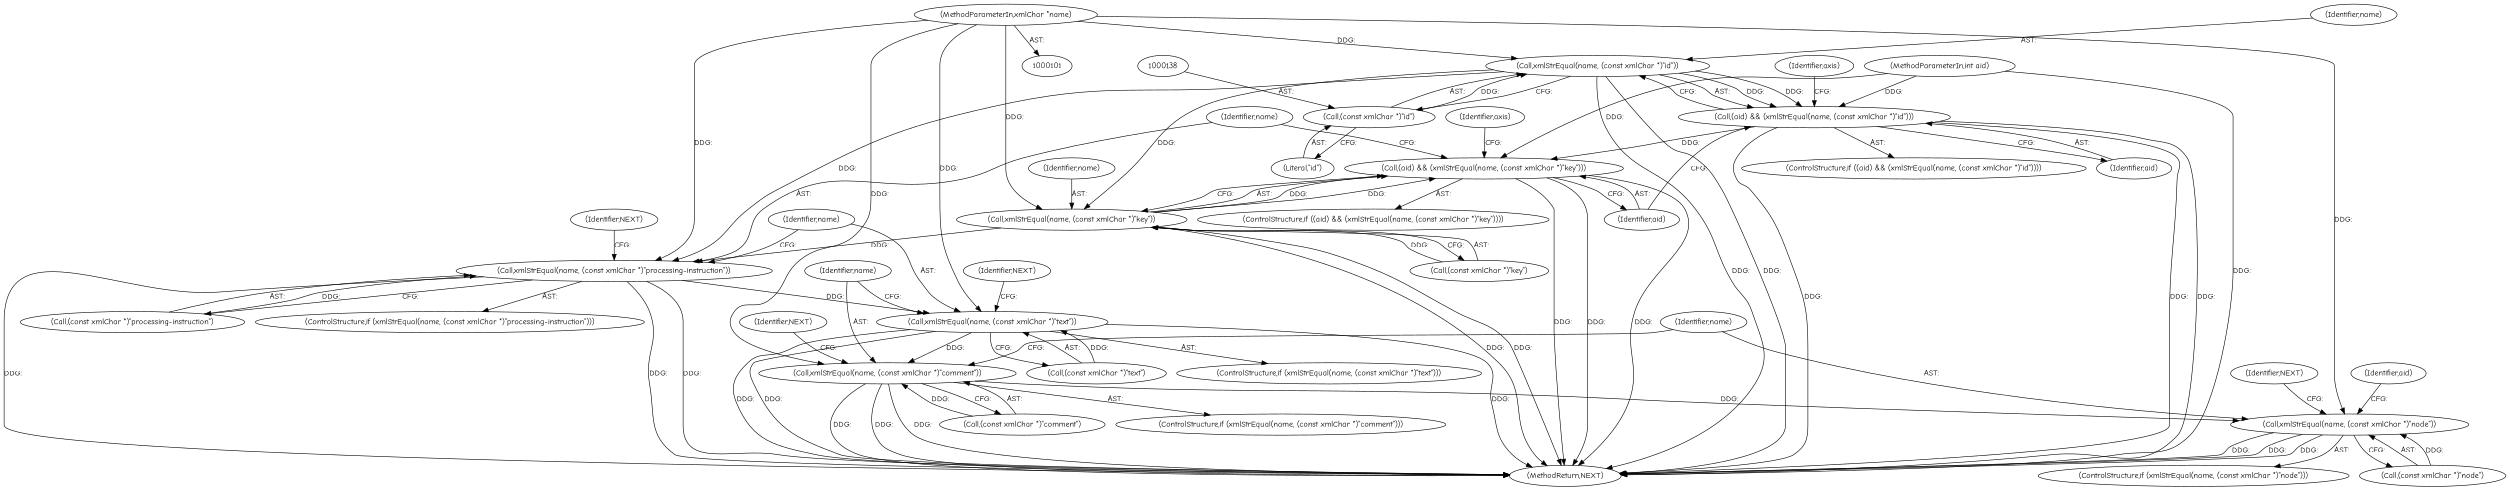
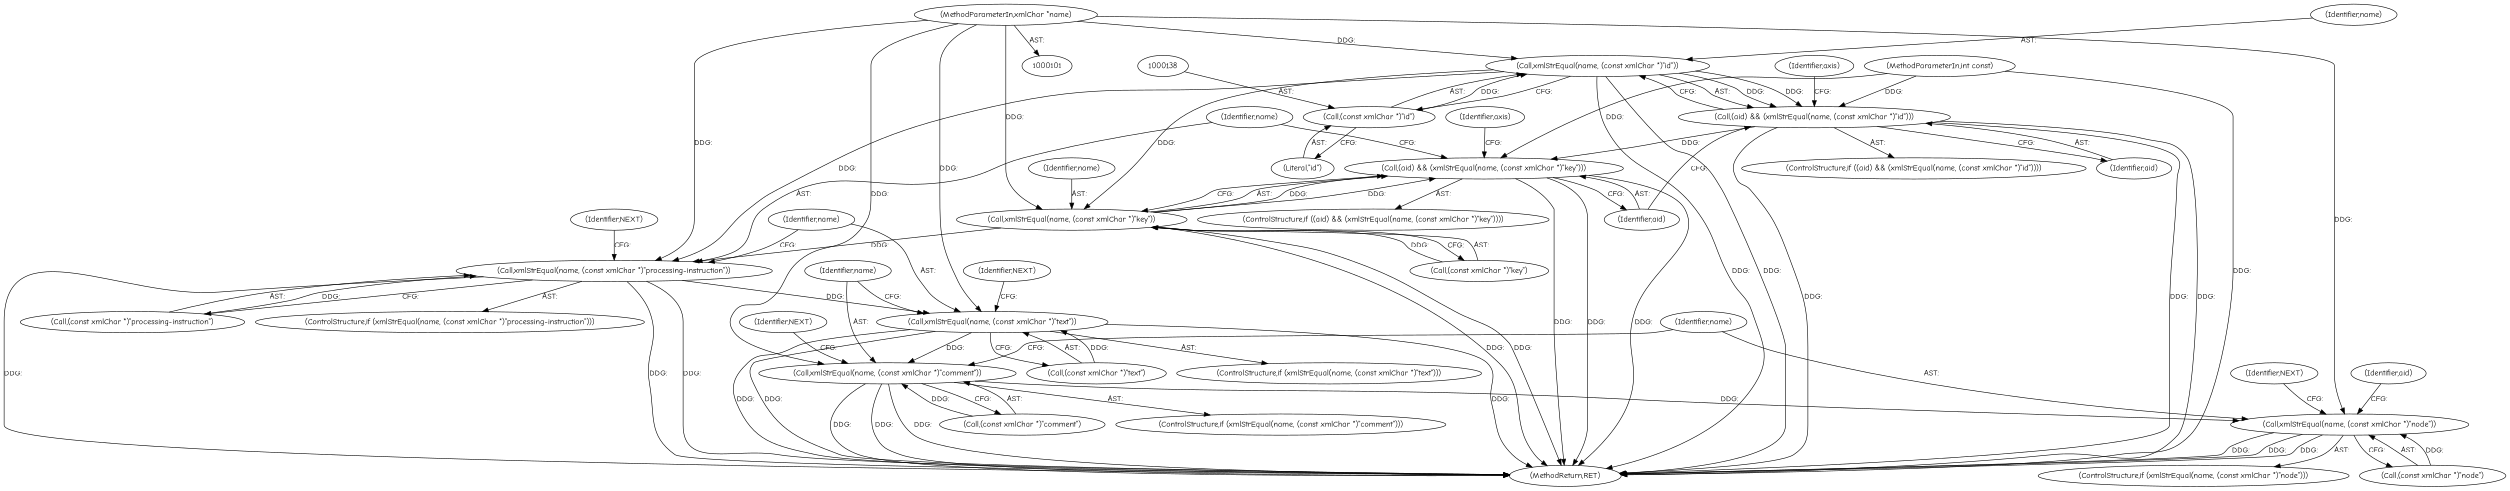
node "(MethodParameterIn,int aid)": label "(MethodParameterIn,int aid)" -> "(MethodParameterIn,int const)"
node "(MethodReturn,NEXT)": label "(MethodReturn,NEXT)" -> "(MethodReturn,RET)"
